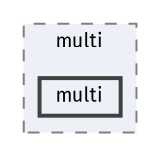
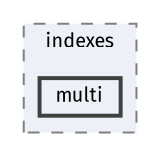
cluster "multi": label "multi" -> "indexes"
